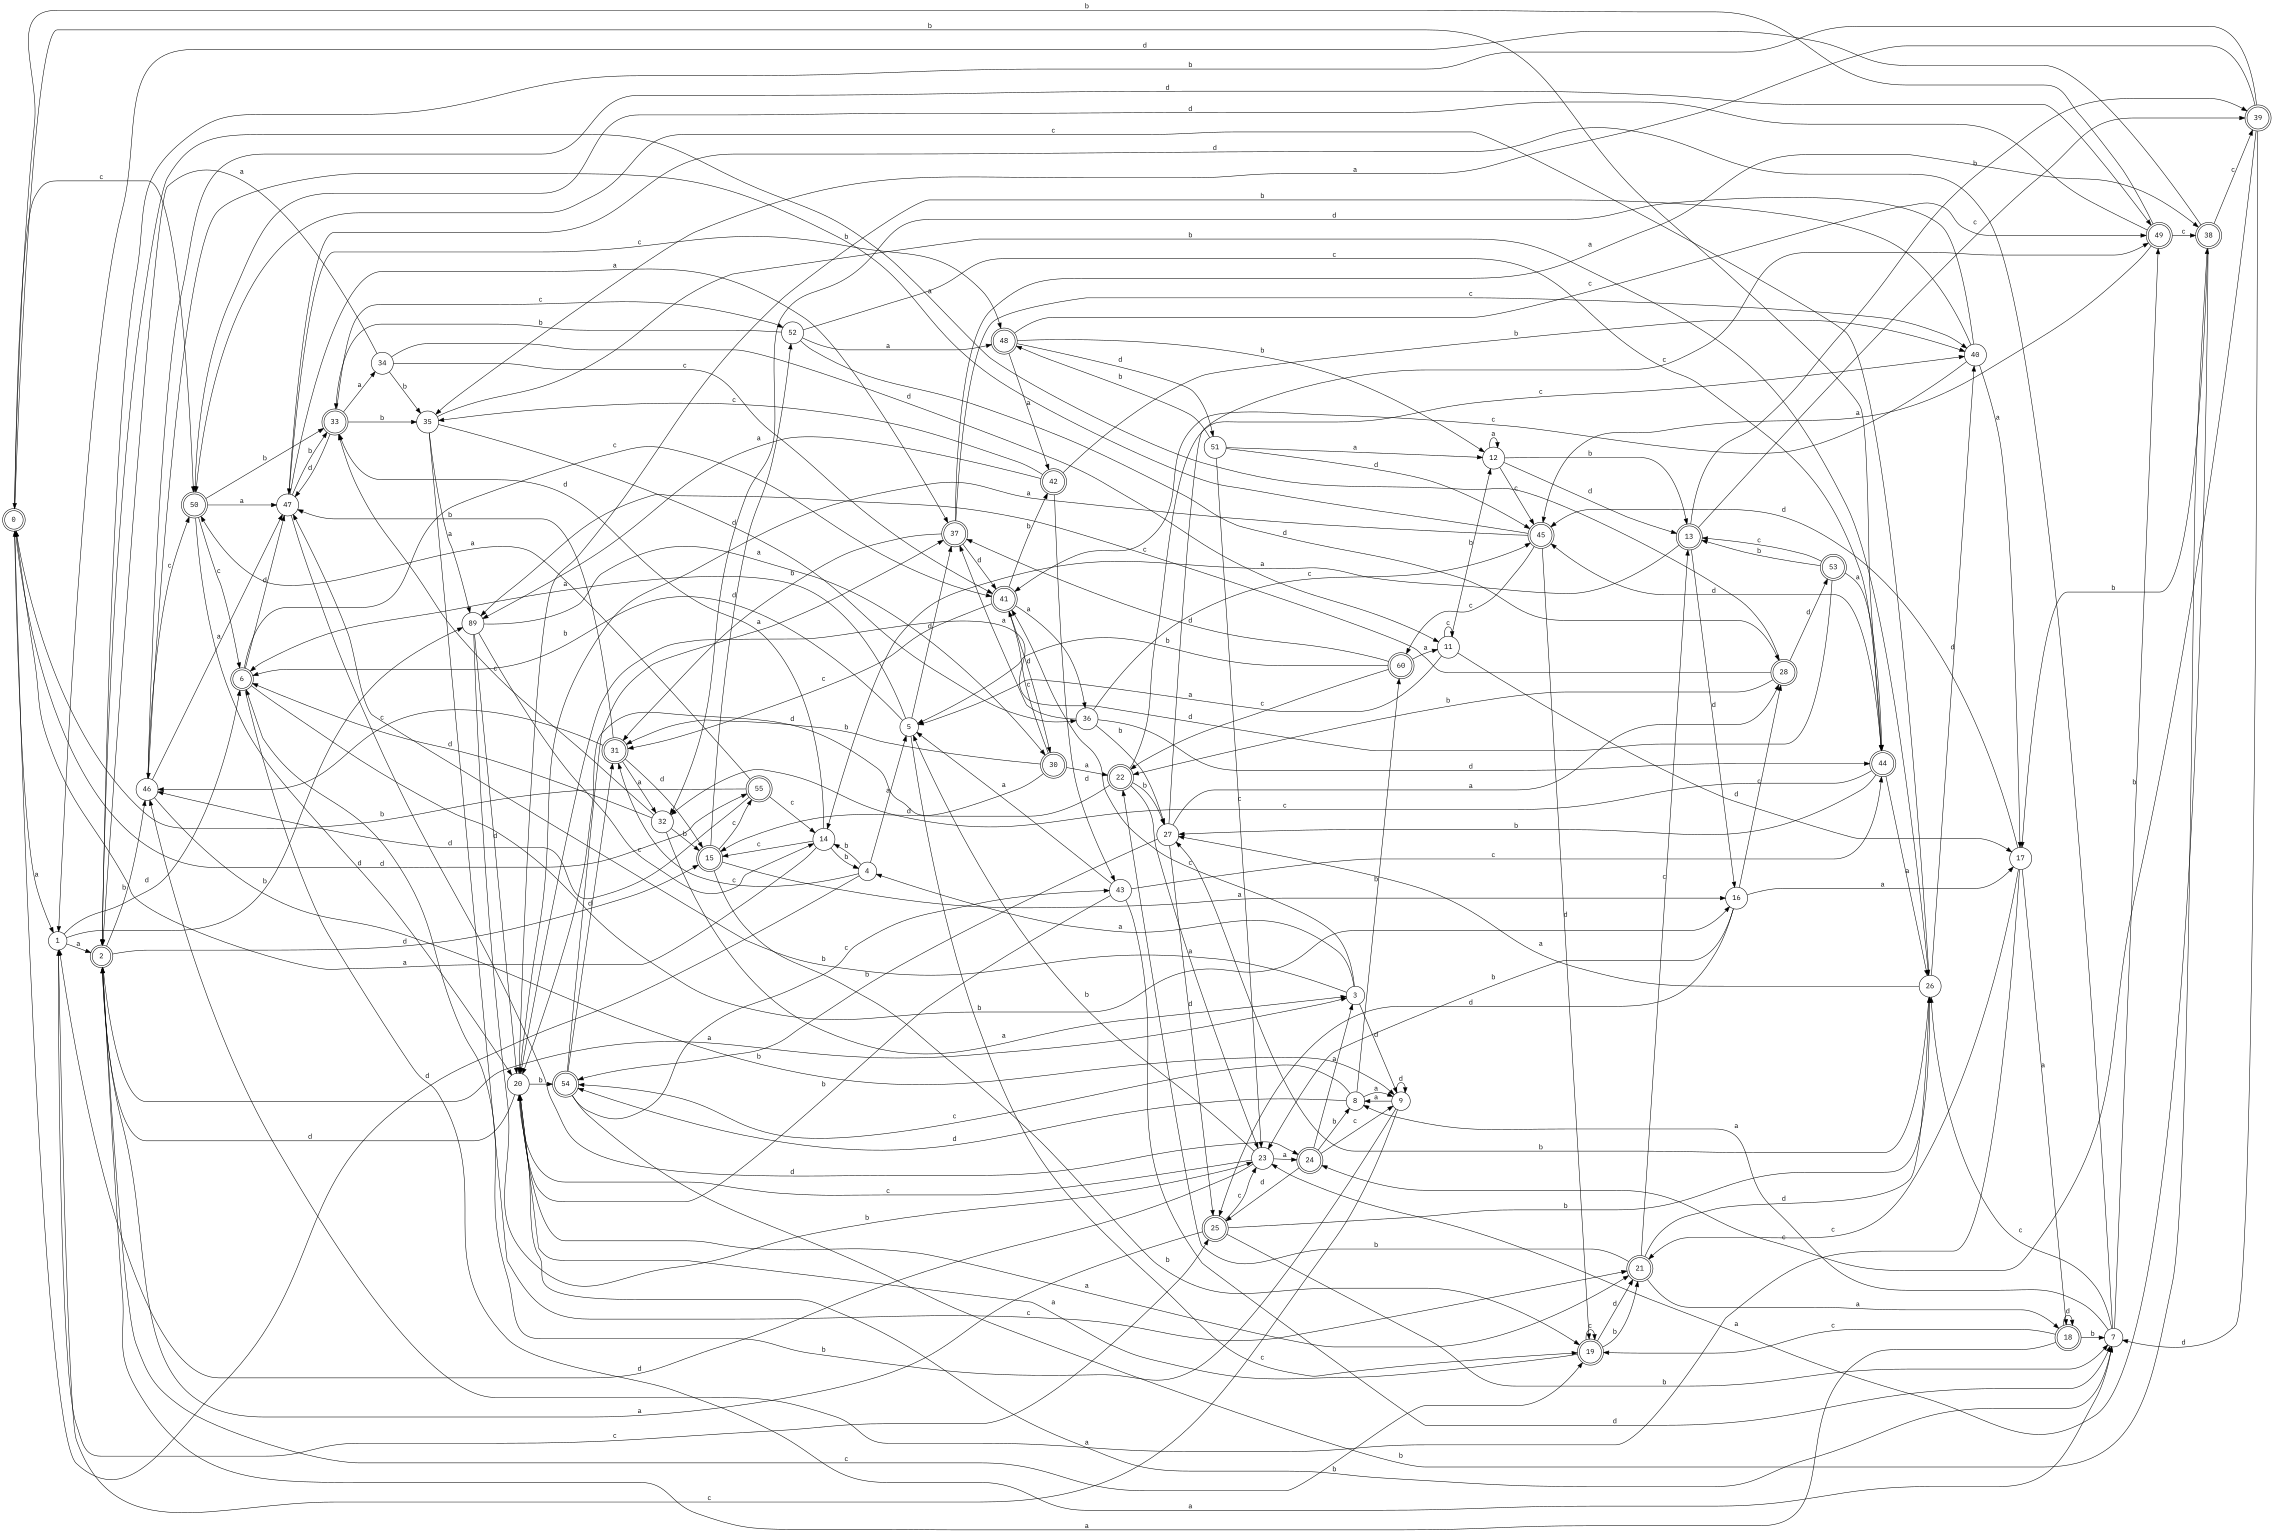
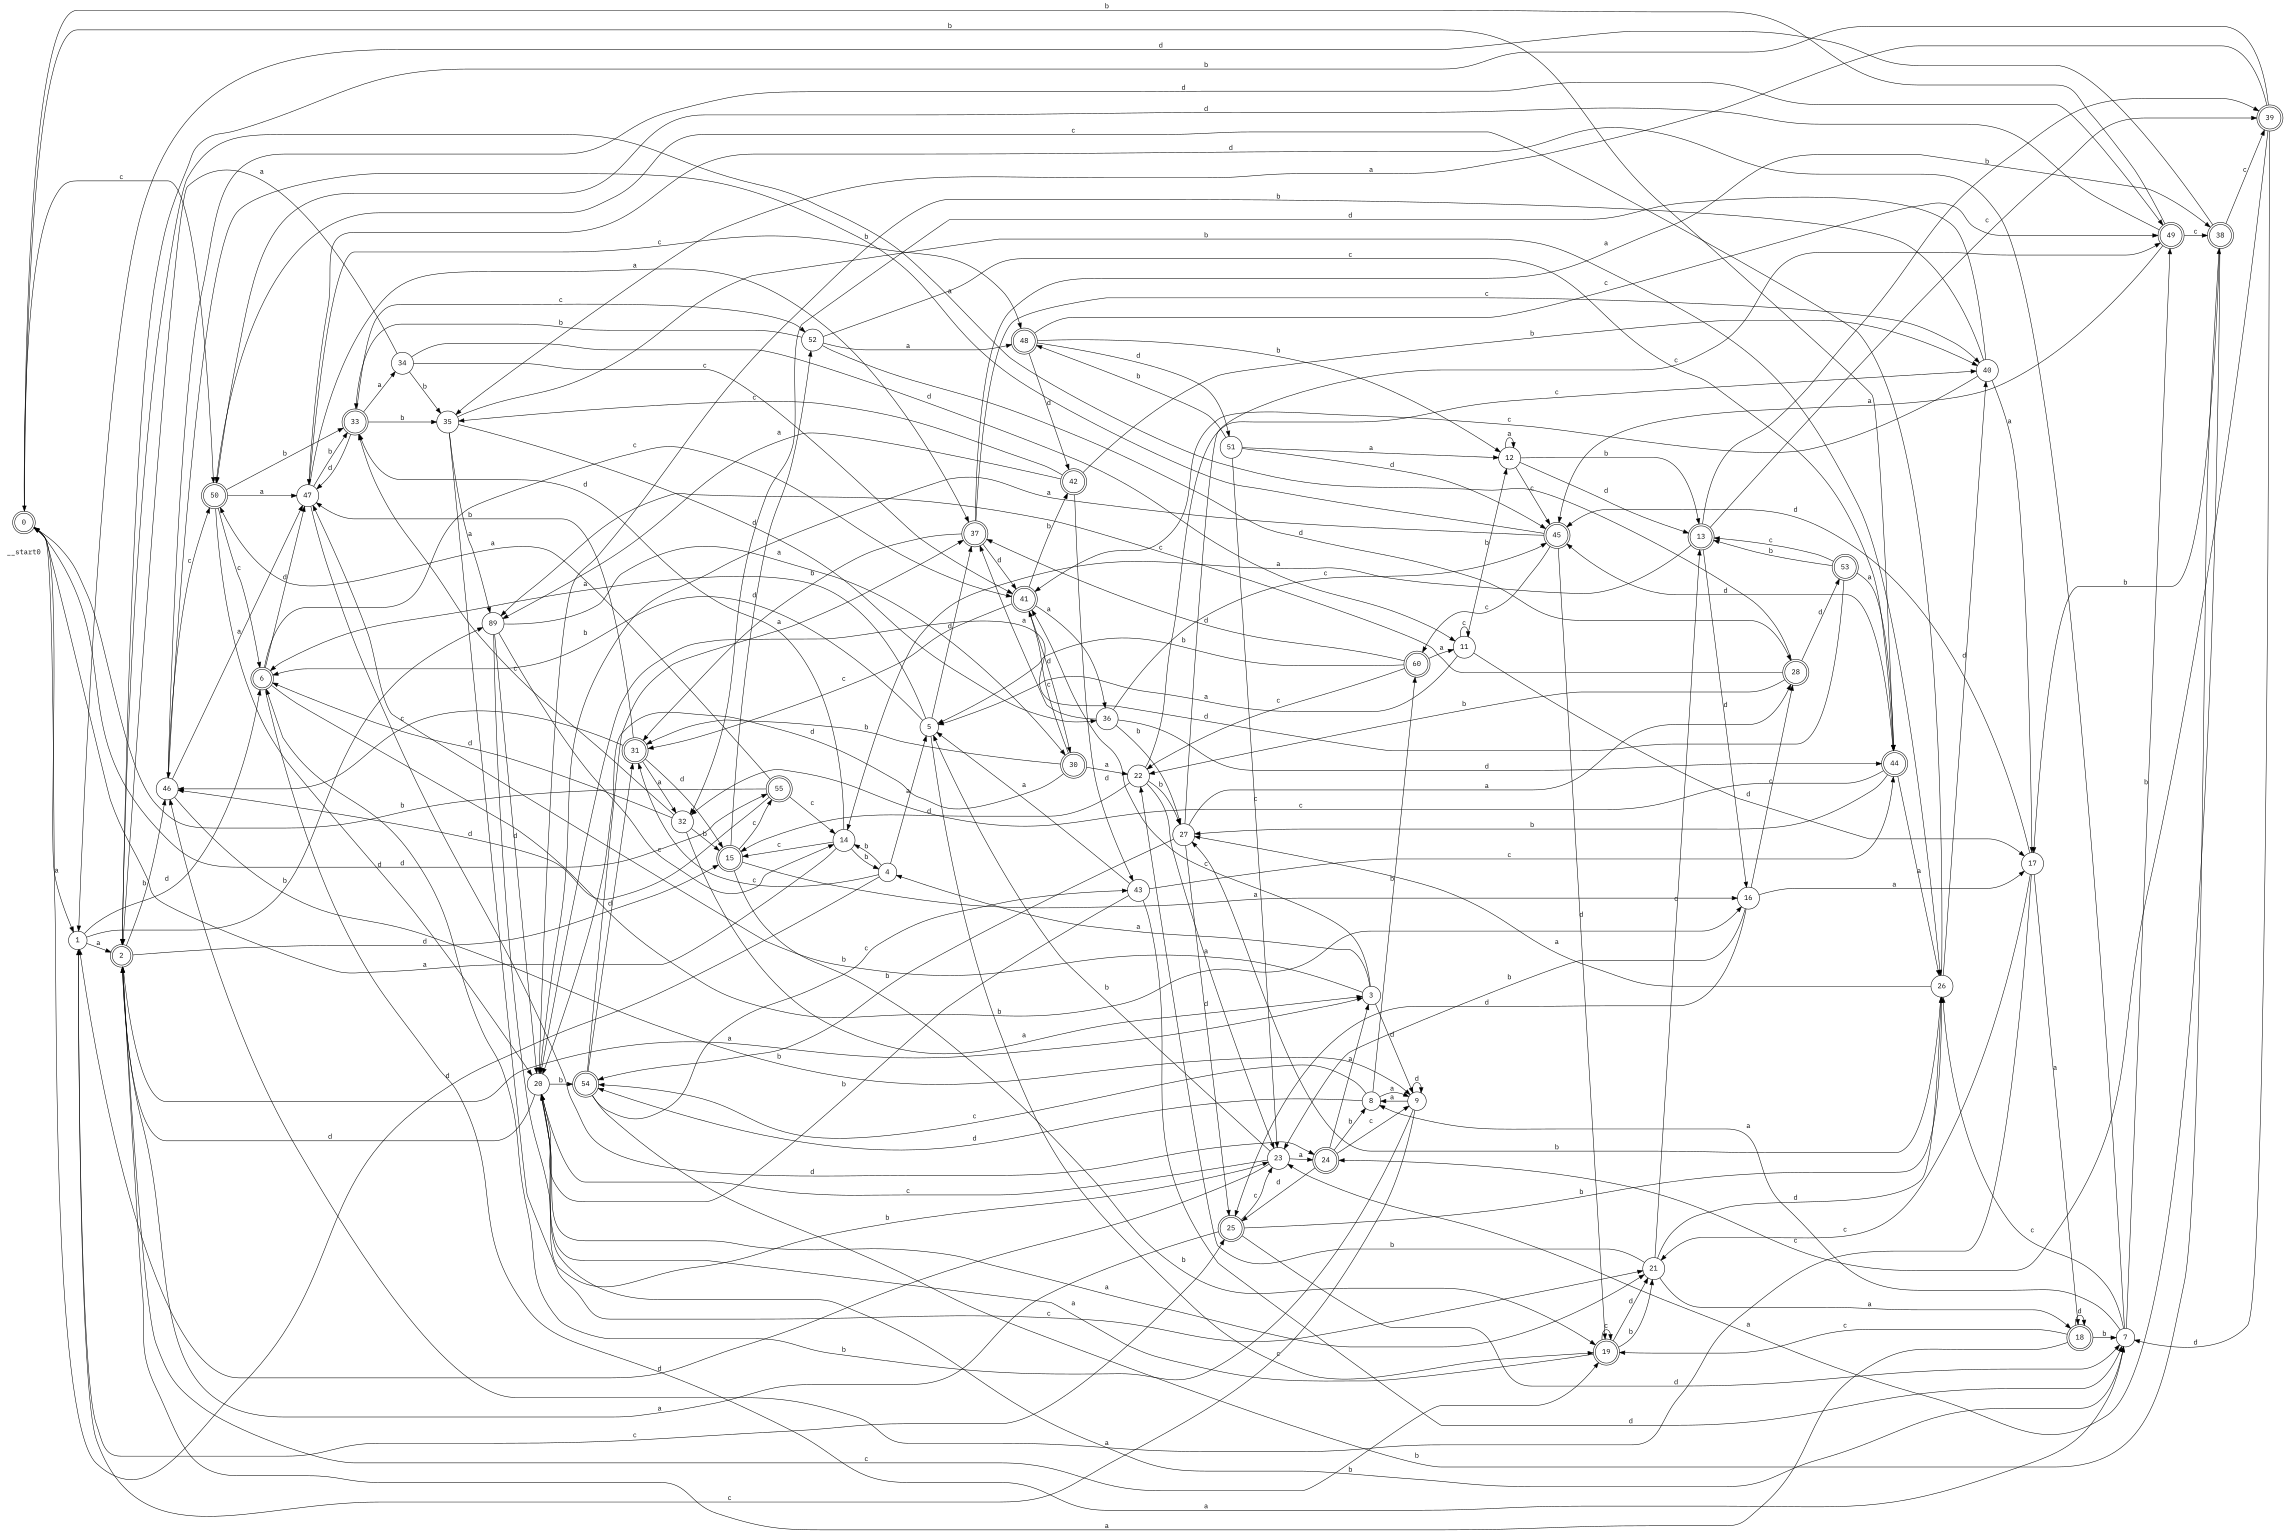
edge "48" -> "42": label "a" -> "d"
node "__start0": added
node "22": shape doublecircle -> circle
node "21": shape doublecircle -> circle
edge "25" -> "7": label "b" -> "d"
